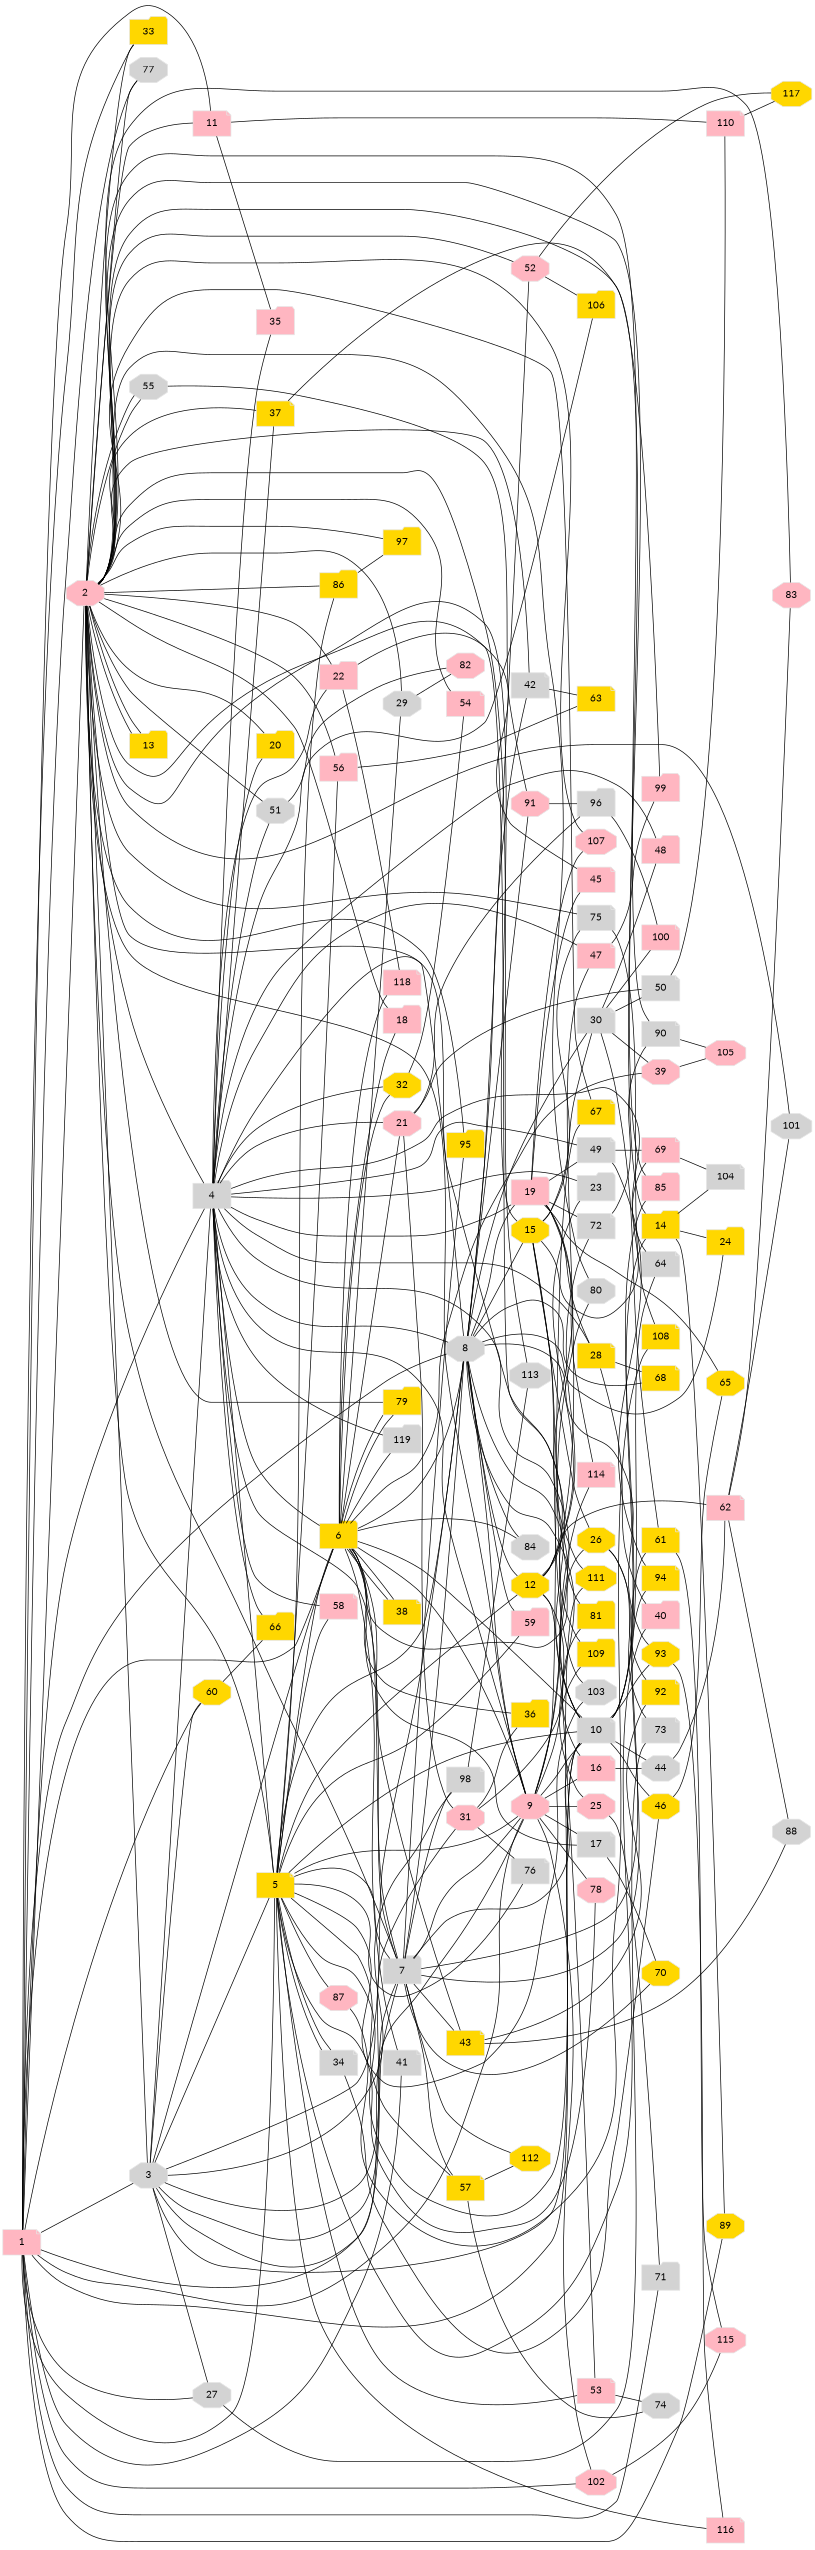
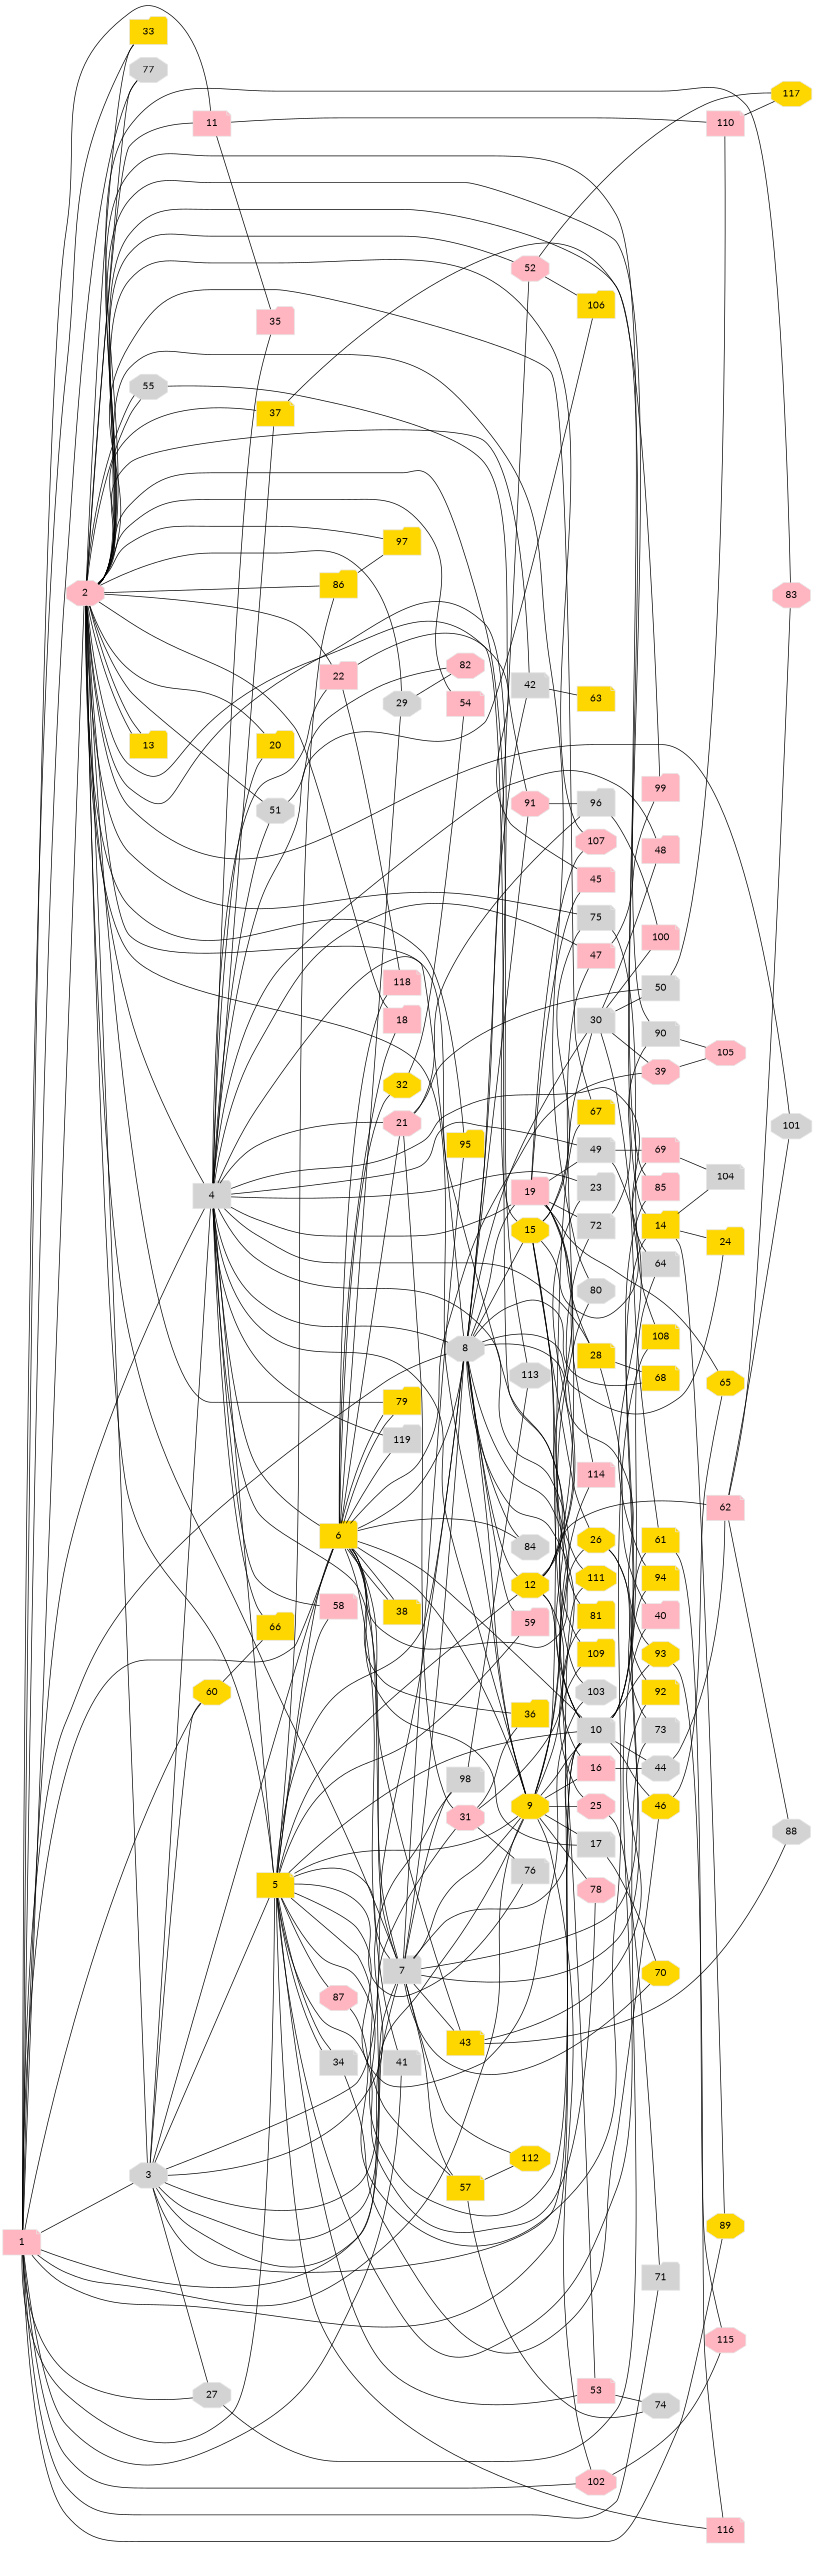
node "56": removed
edge "32" -- "4": removed
node "9": fillcolor lightpink -> gold
